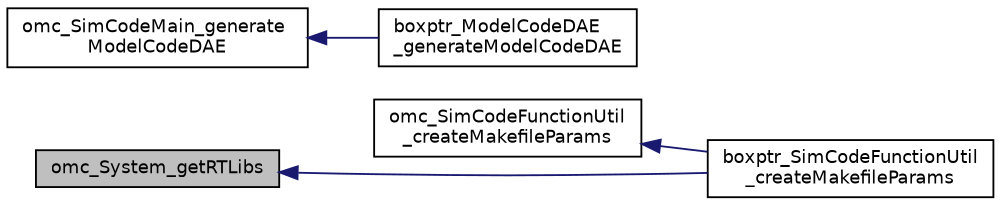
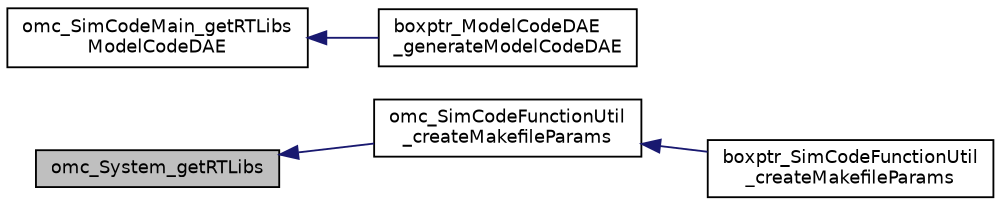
node "omc_SimCodeMain_generate ModelCodeDAE": label "omc_SimCodeMain_generate ModelCodeDAE" -> "omc_SimCodeMain_getRTLibs ModelCodeDAE"
edge "boxptr_SimCodeFunctionUtil _createMakefileParams" -> "omc_System_getRTLibs": now "omc_SimCodeFunctionUtil _createMakefileParams" -> "omc_System_getRTLibs"
